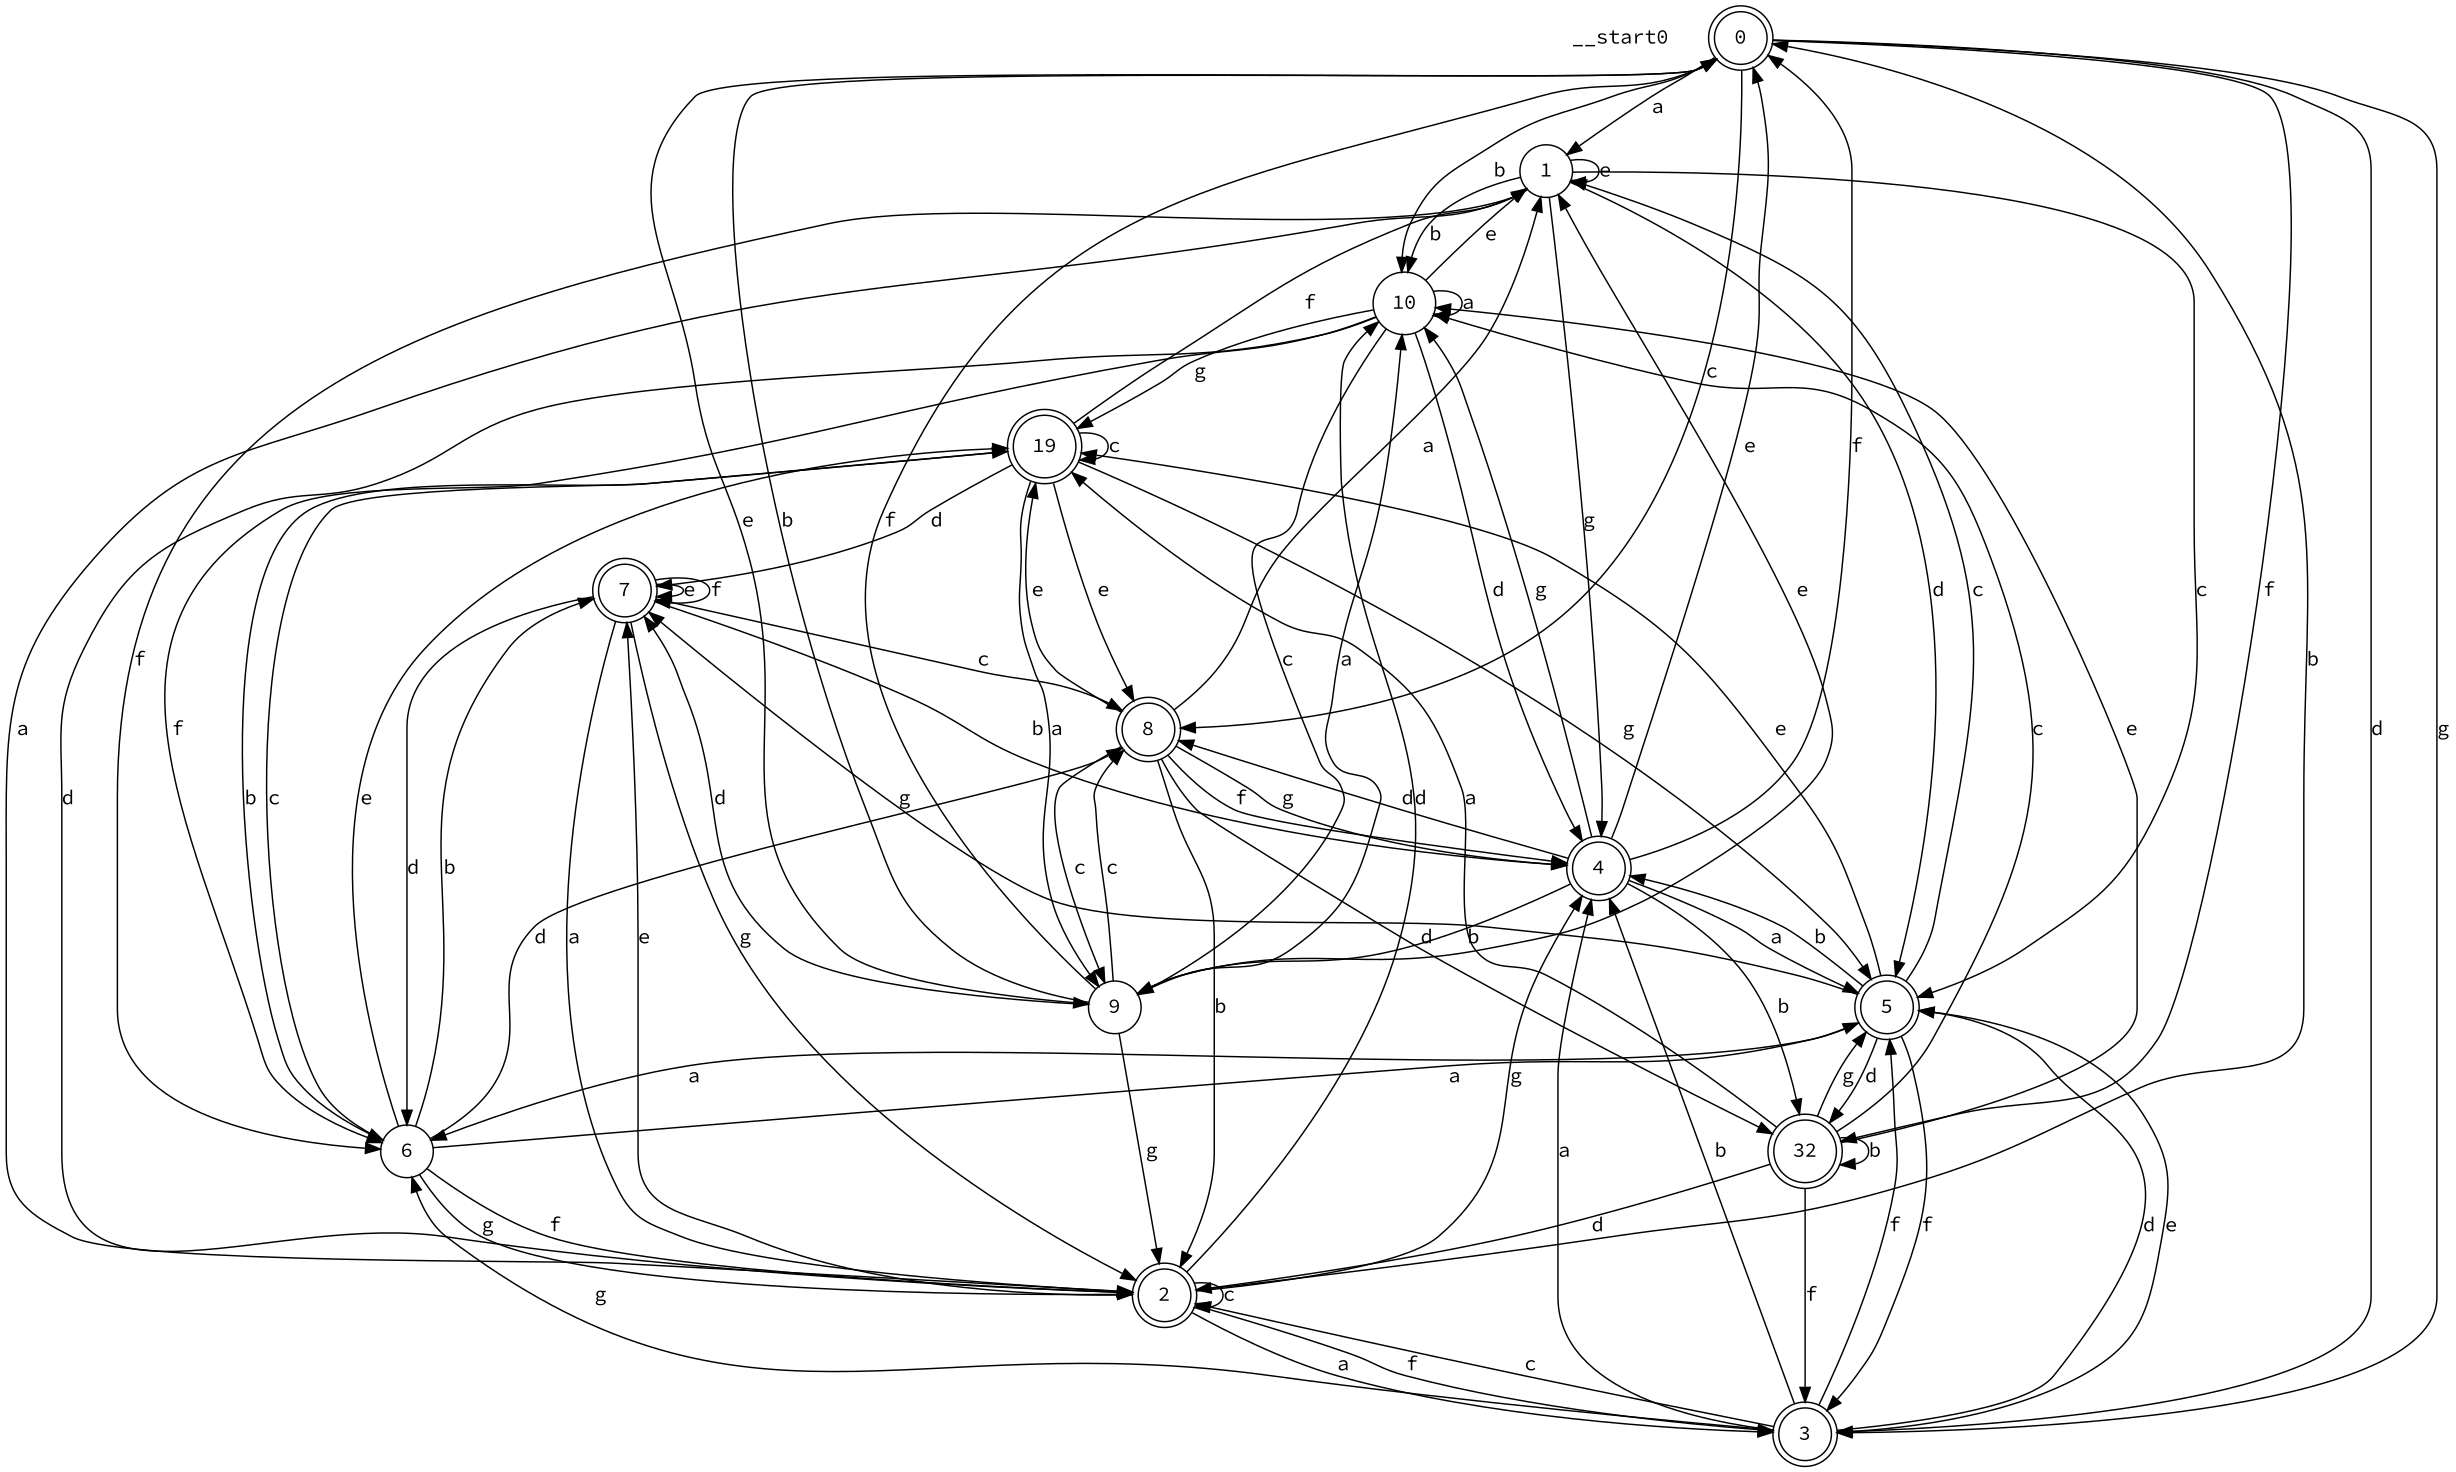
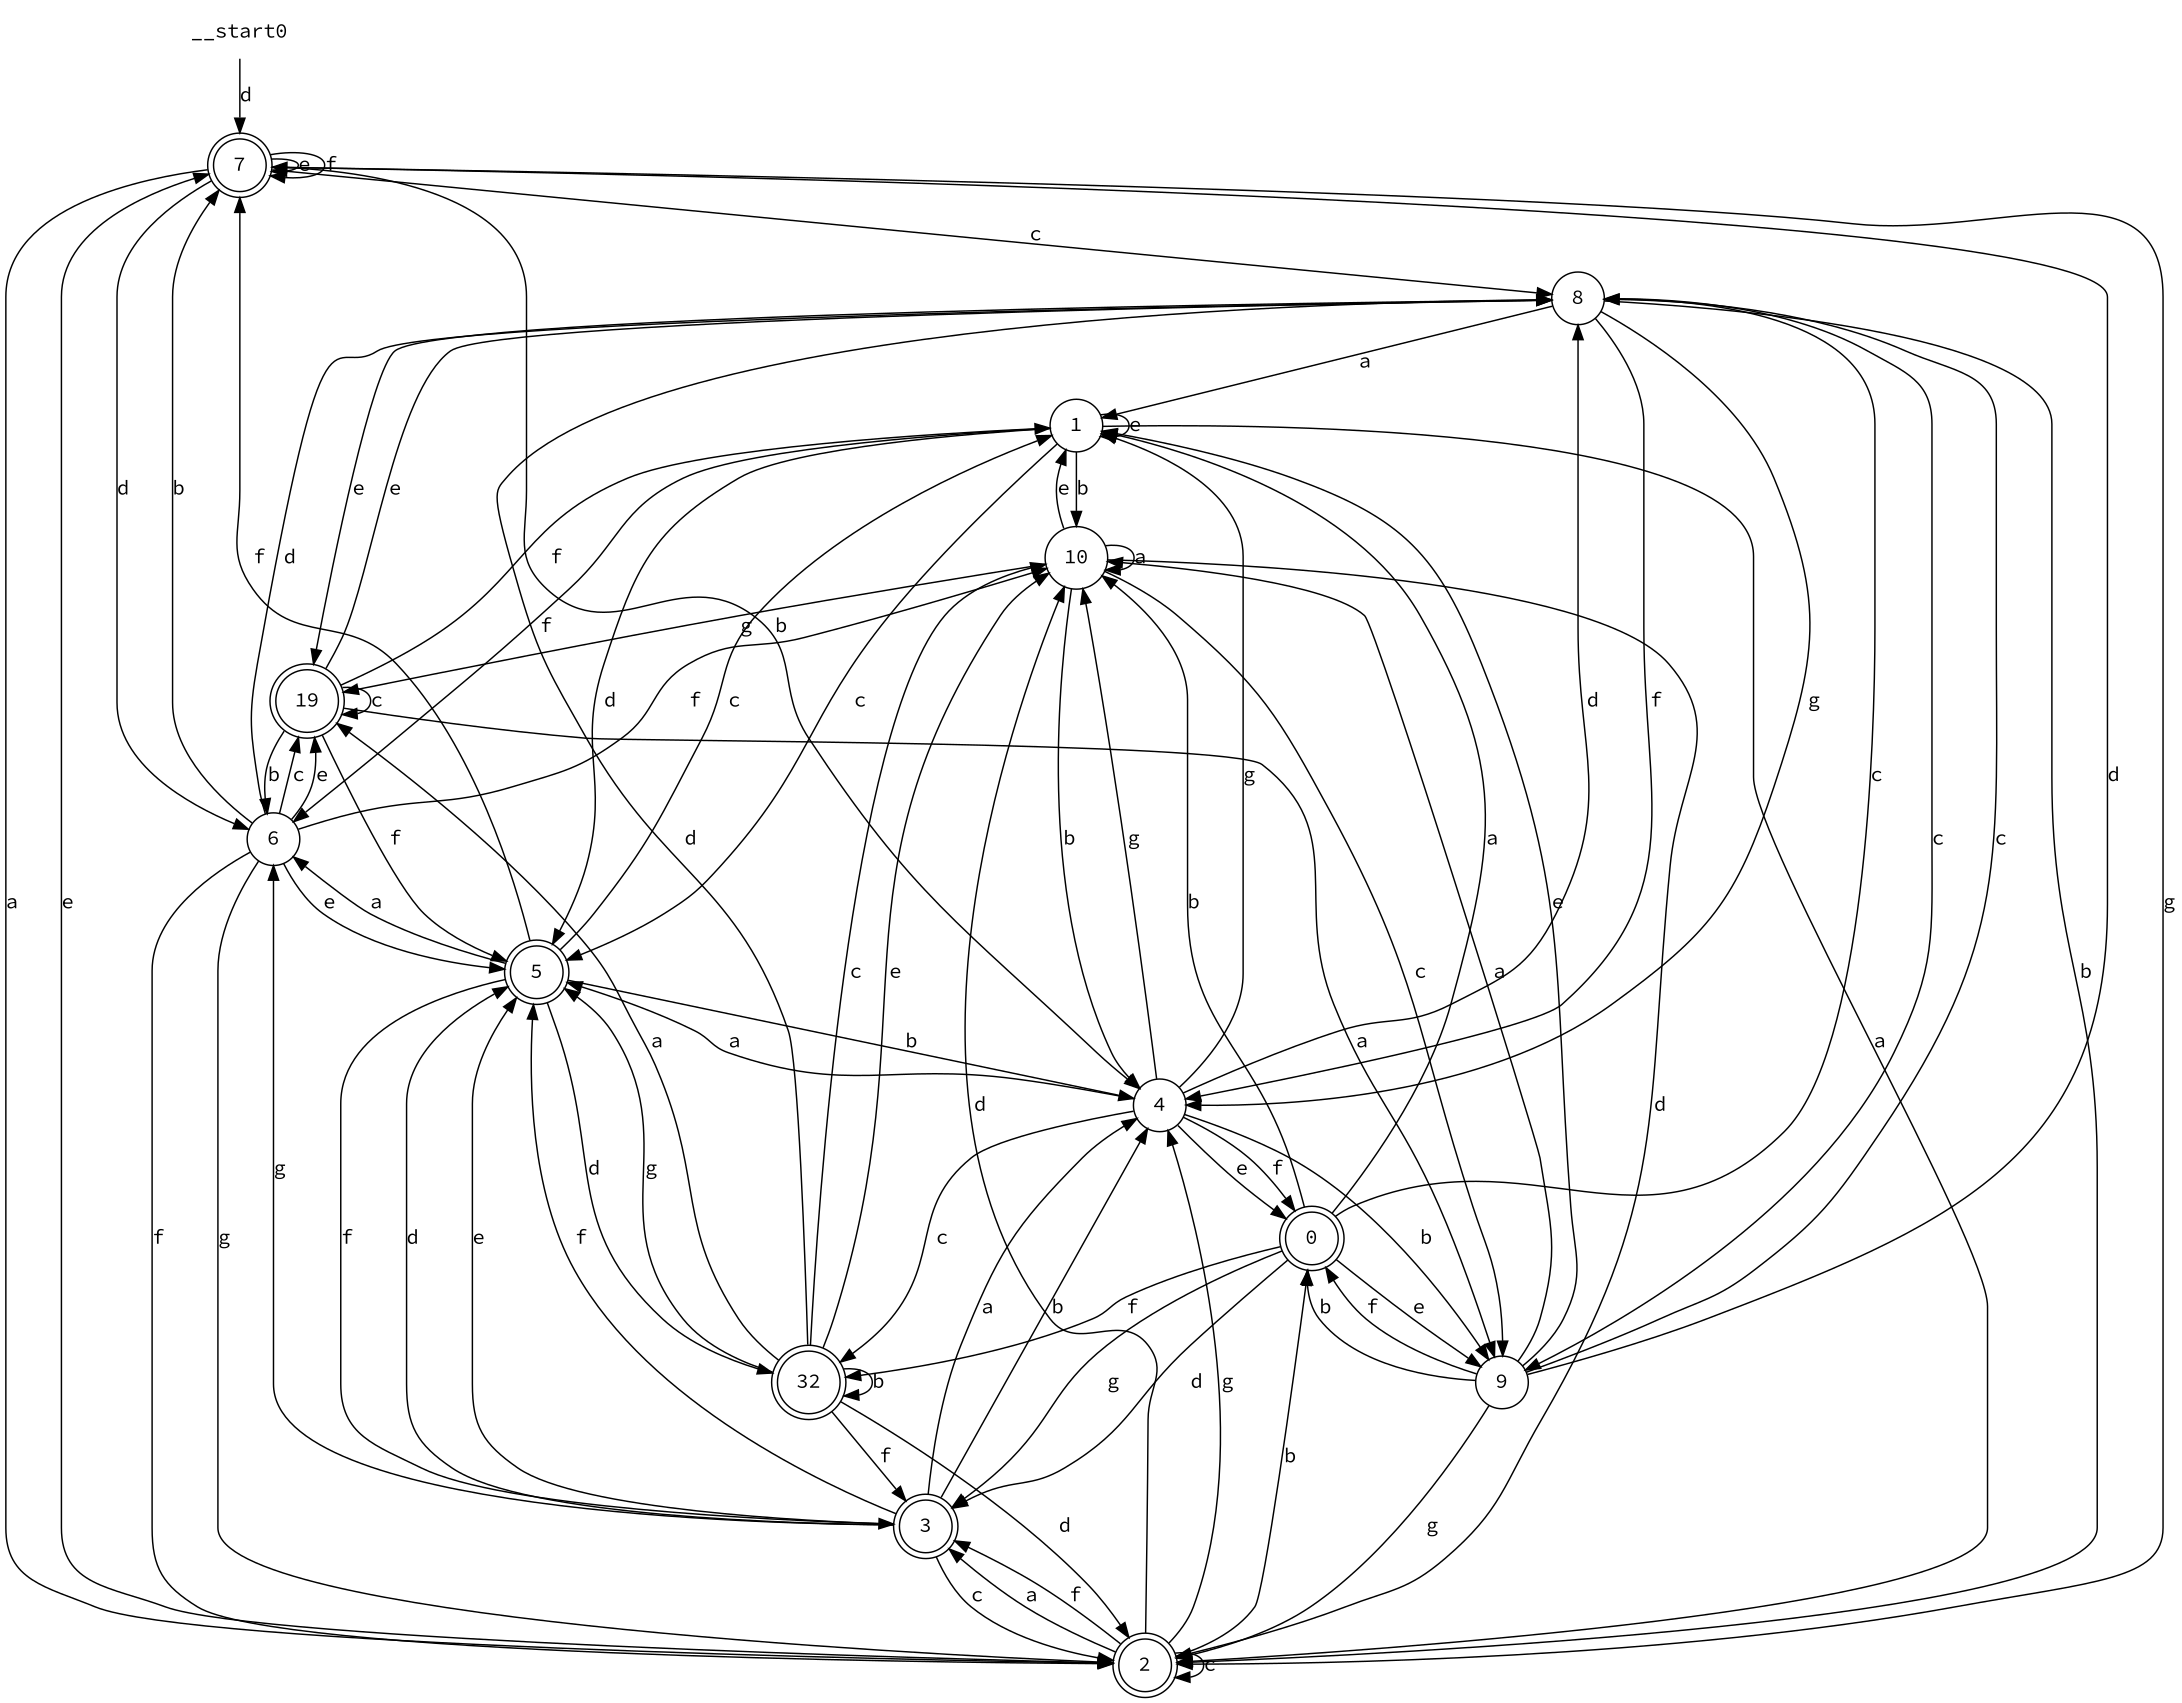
edge "10" -> "6": reversed
edge "1" -> "4": reversed
edge "19" -> "7": now "__start0" -> "7"
edge "10" -> "4": label "d" -> "b"
edge "5" -> "19": removed, label "e"
node "8": shape doublecircle -> circle
edge "19" -> "5": label "g" -> "f"
edge "5" -> "7": label "g" -> "f"
node "4": shape doublecircle -> circle
edge "8" -> "32": reversed
edge "4" -> "32": label "b" -> "c"
edge "6" -> "5": label "a" -> "e"
